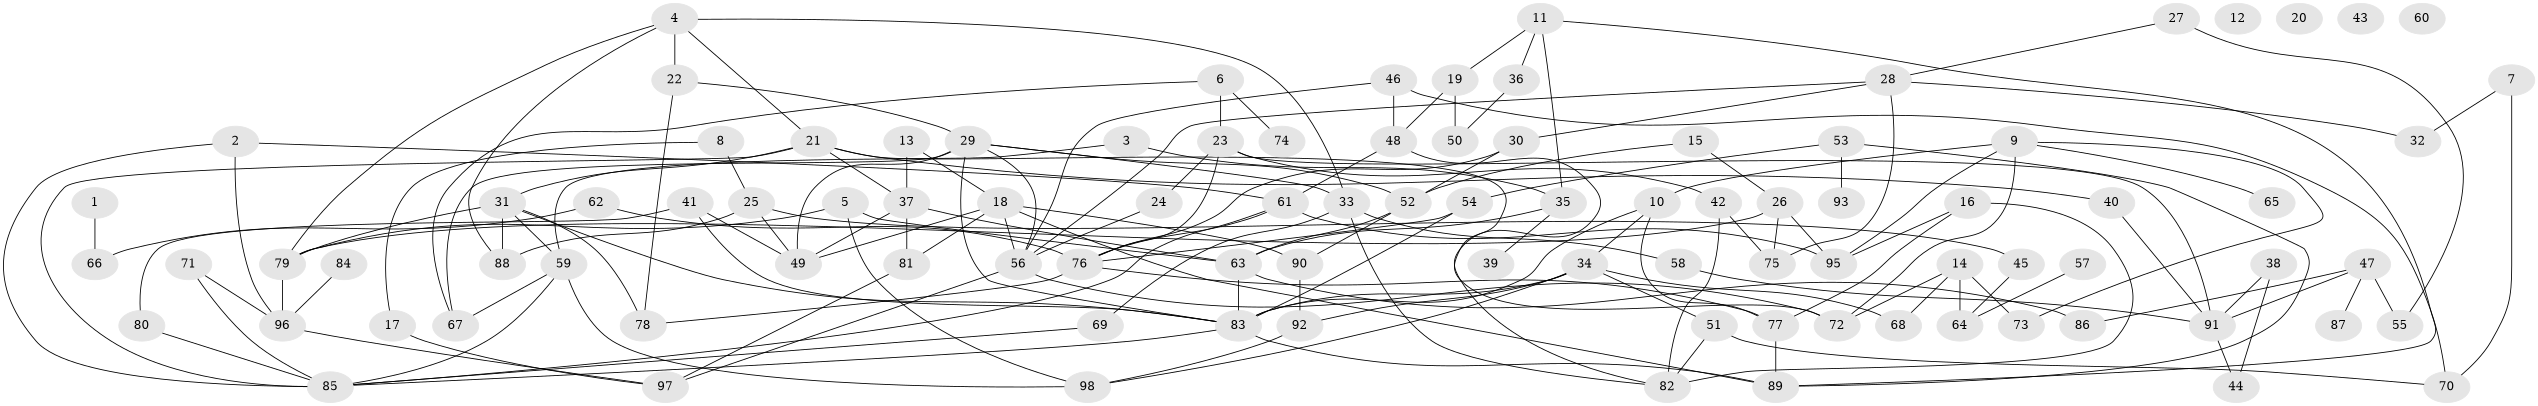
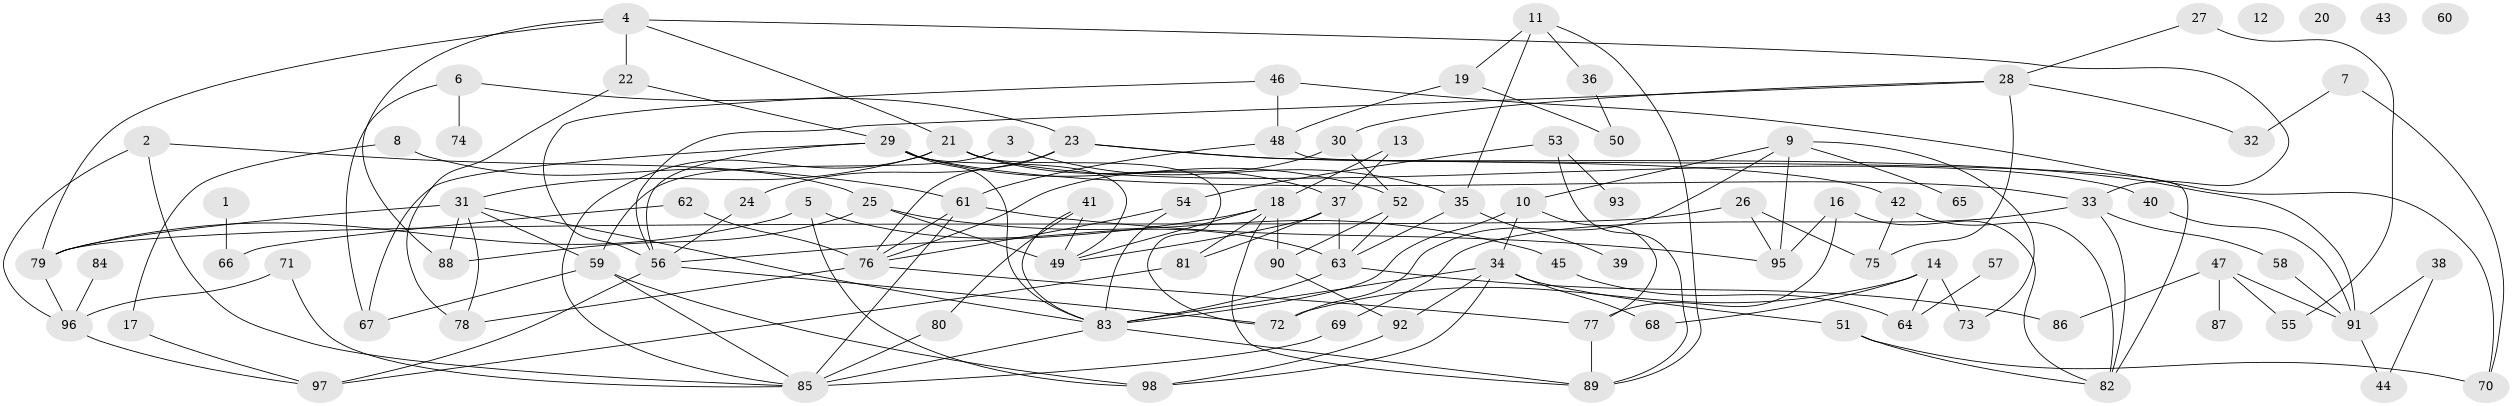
node "15": removed
